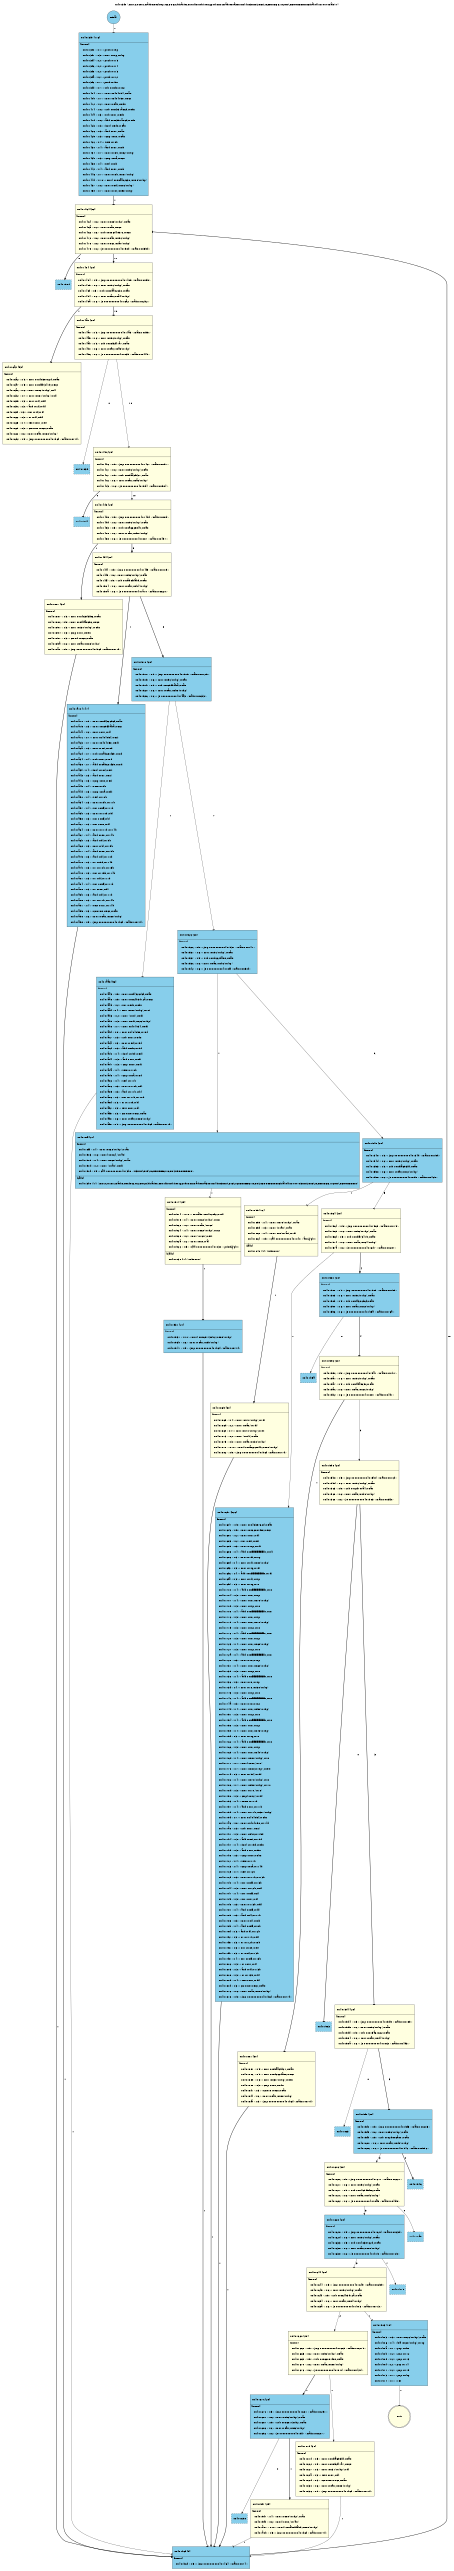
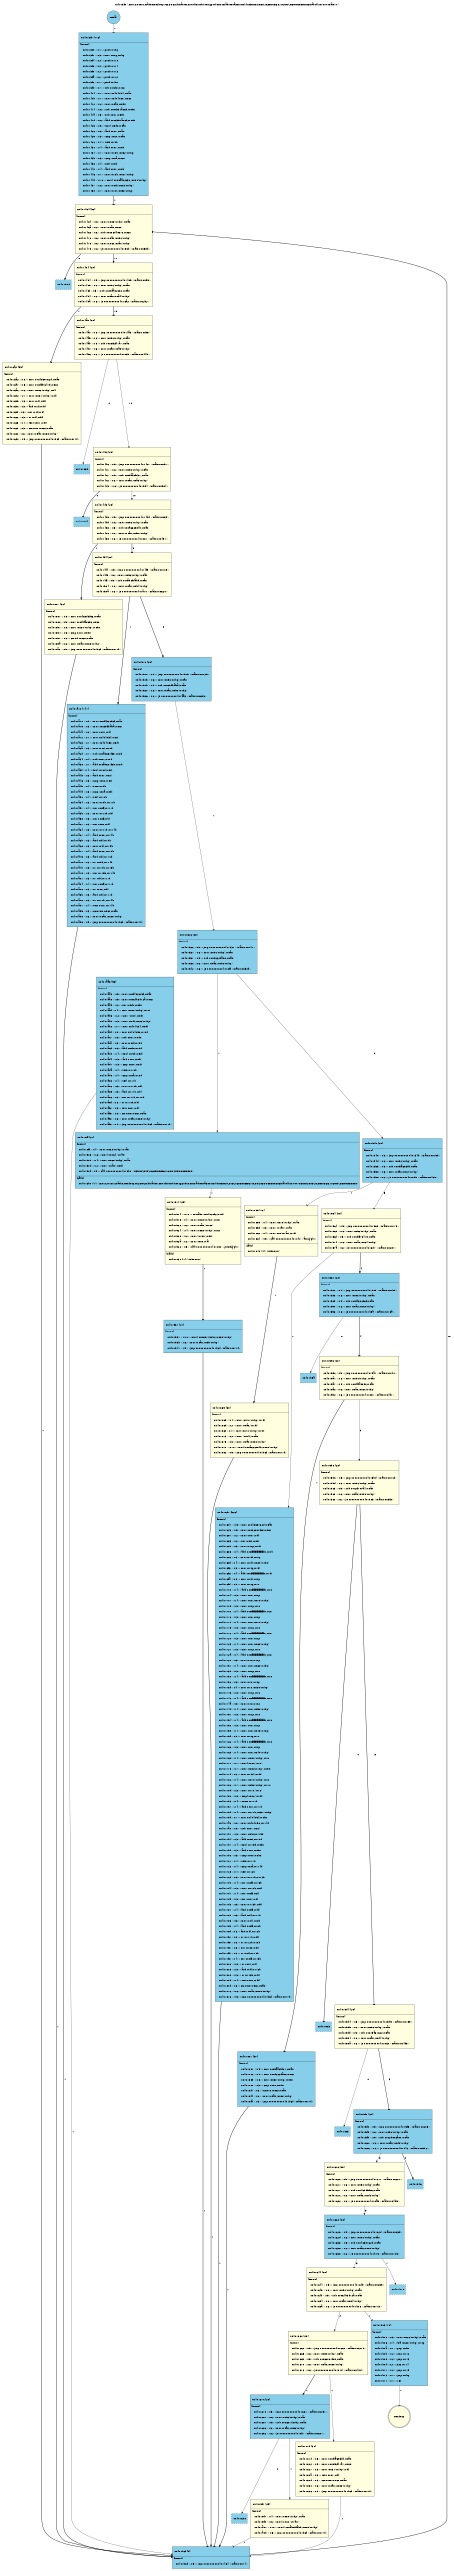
edge "0x4014d8 [28]" -> "0x4014f4 [28]": arrowhead normal -> tee
edge "0x401510 [28]" -> "0x401aa3 [96]": removed, label "1"
edge "0x4016a2 [53]" -> "0x401b6f [5]": added, label "1"
node "0x4018e1 [30]": fillcolor lightyellow -> skyblue
node "0x4018a5": removed
node "Exit": label "Exit" -> "Desktop"
edge "0x40167c [28]" -> "0x4019f7 [25]": style bold -> solid
